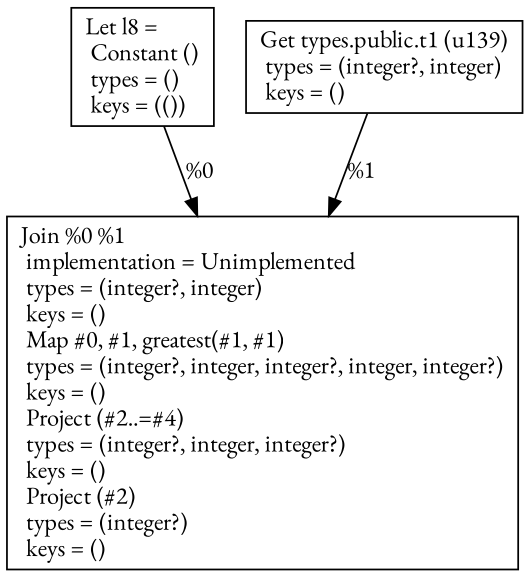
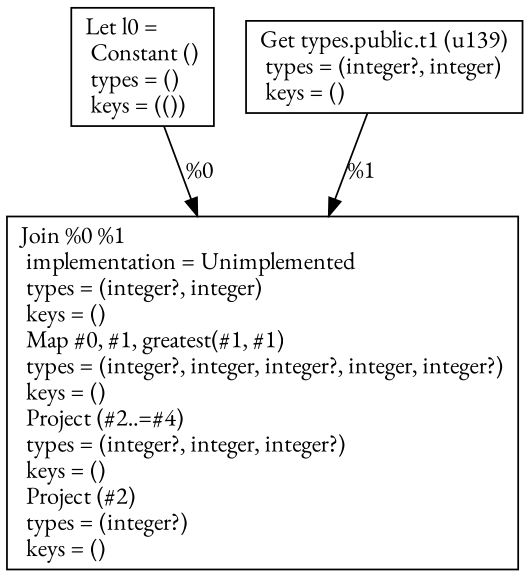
node "Let l8 = Constant () types = () keys = (())": label "Let l8 = Constant () types = () keys = (())" -> "Let l0 = Constant () types = () keys = (())"
